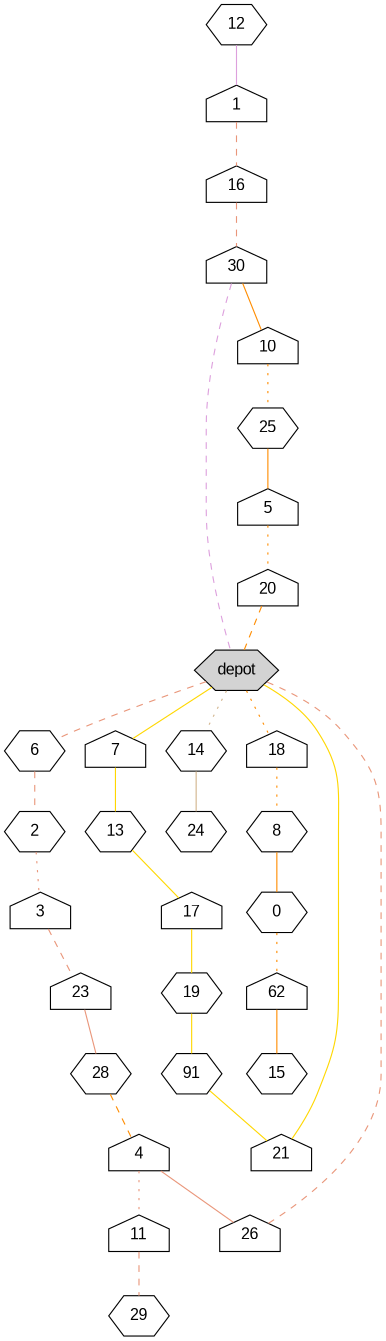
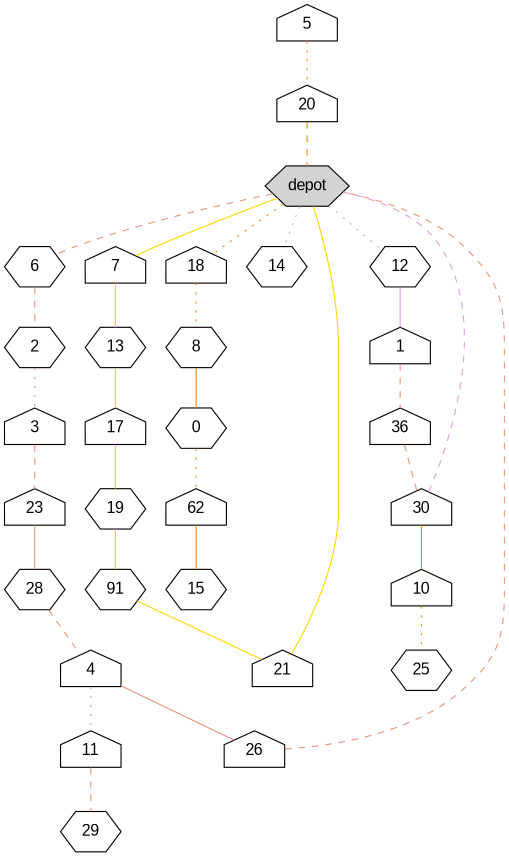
node "16": label "16" -> "36"
edge "depot" -- "12": added
edge "25" -- "5": removed
node "24": removed
edge "28" -- "4": color darkorange -> darksalmon
